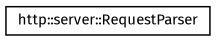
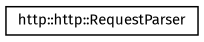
node "http::server::RequestParser": label "http::server::RequestParser" -> "http::http::RequestParser"
